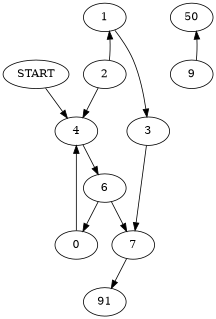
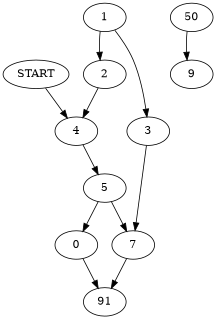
edge "2" -> "1": reversed
edge "9" -> "50": reversed
node "6": label "6" -> "5"
edge "0" -> "4": now "0" -> "91"
